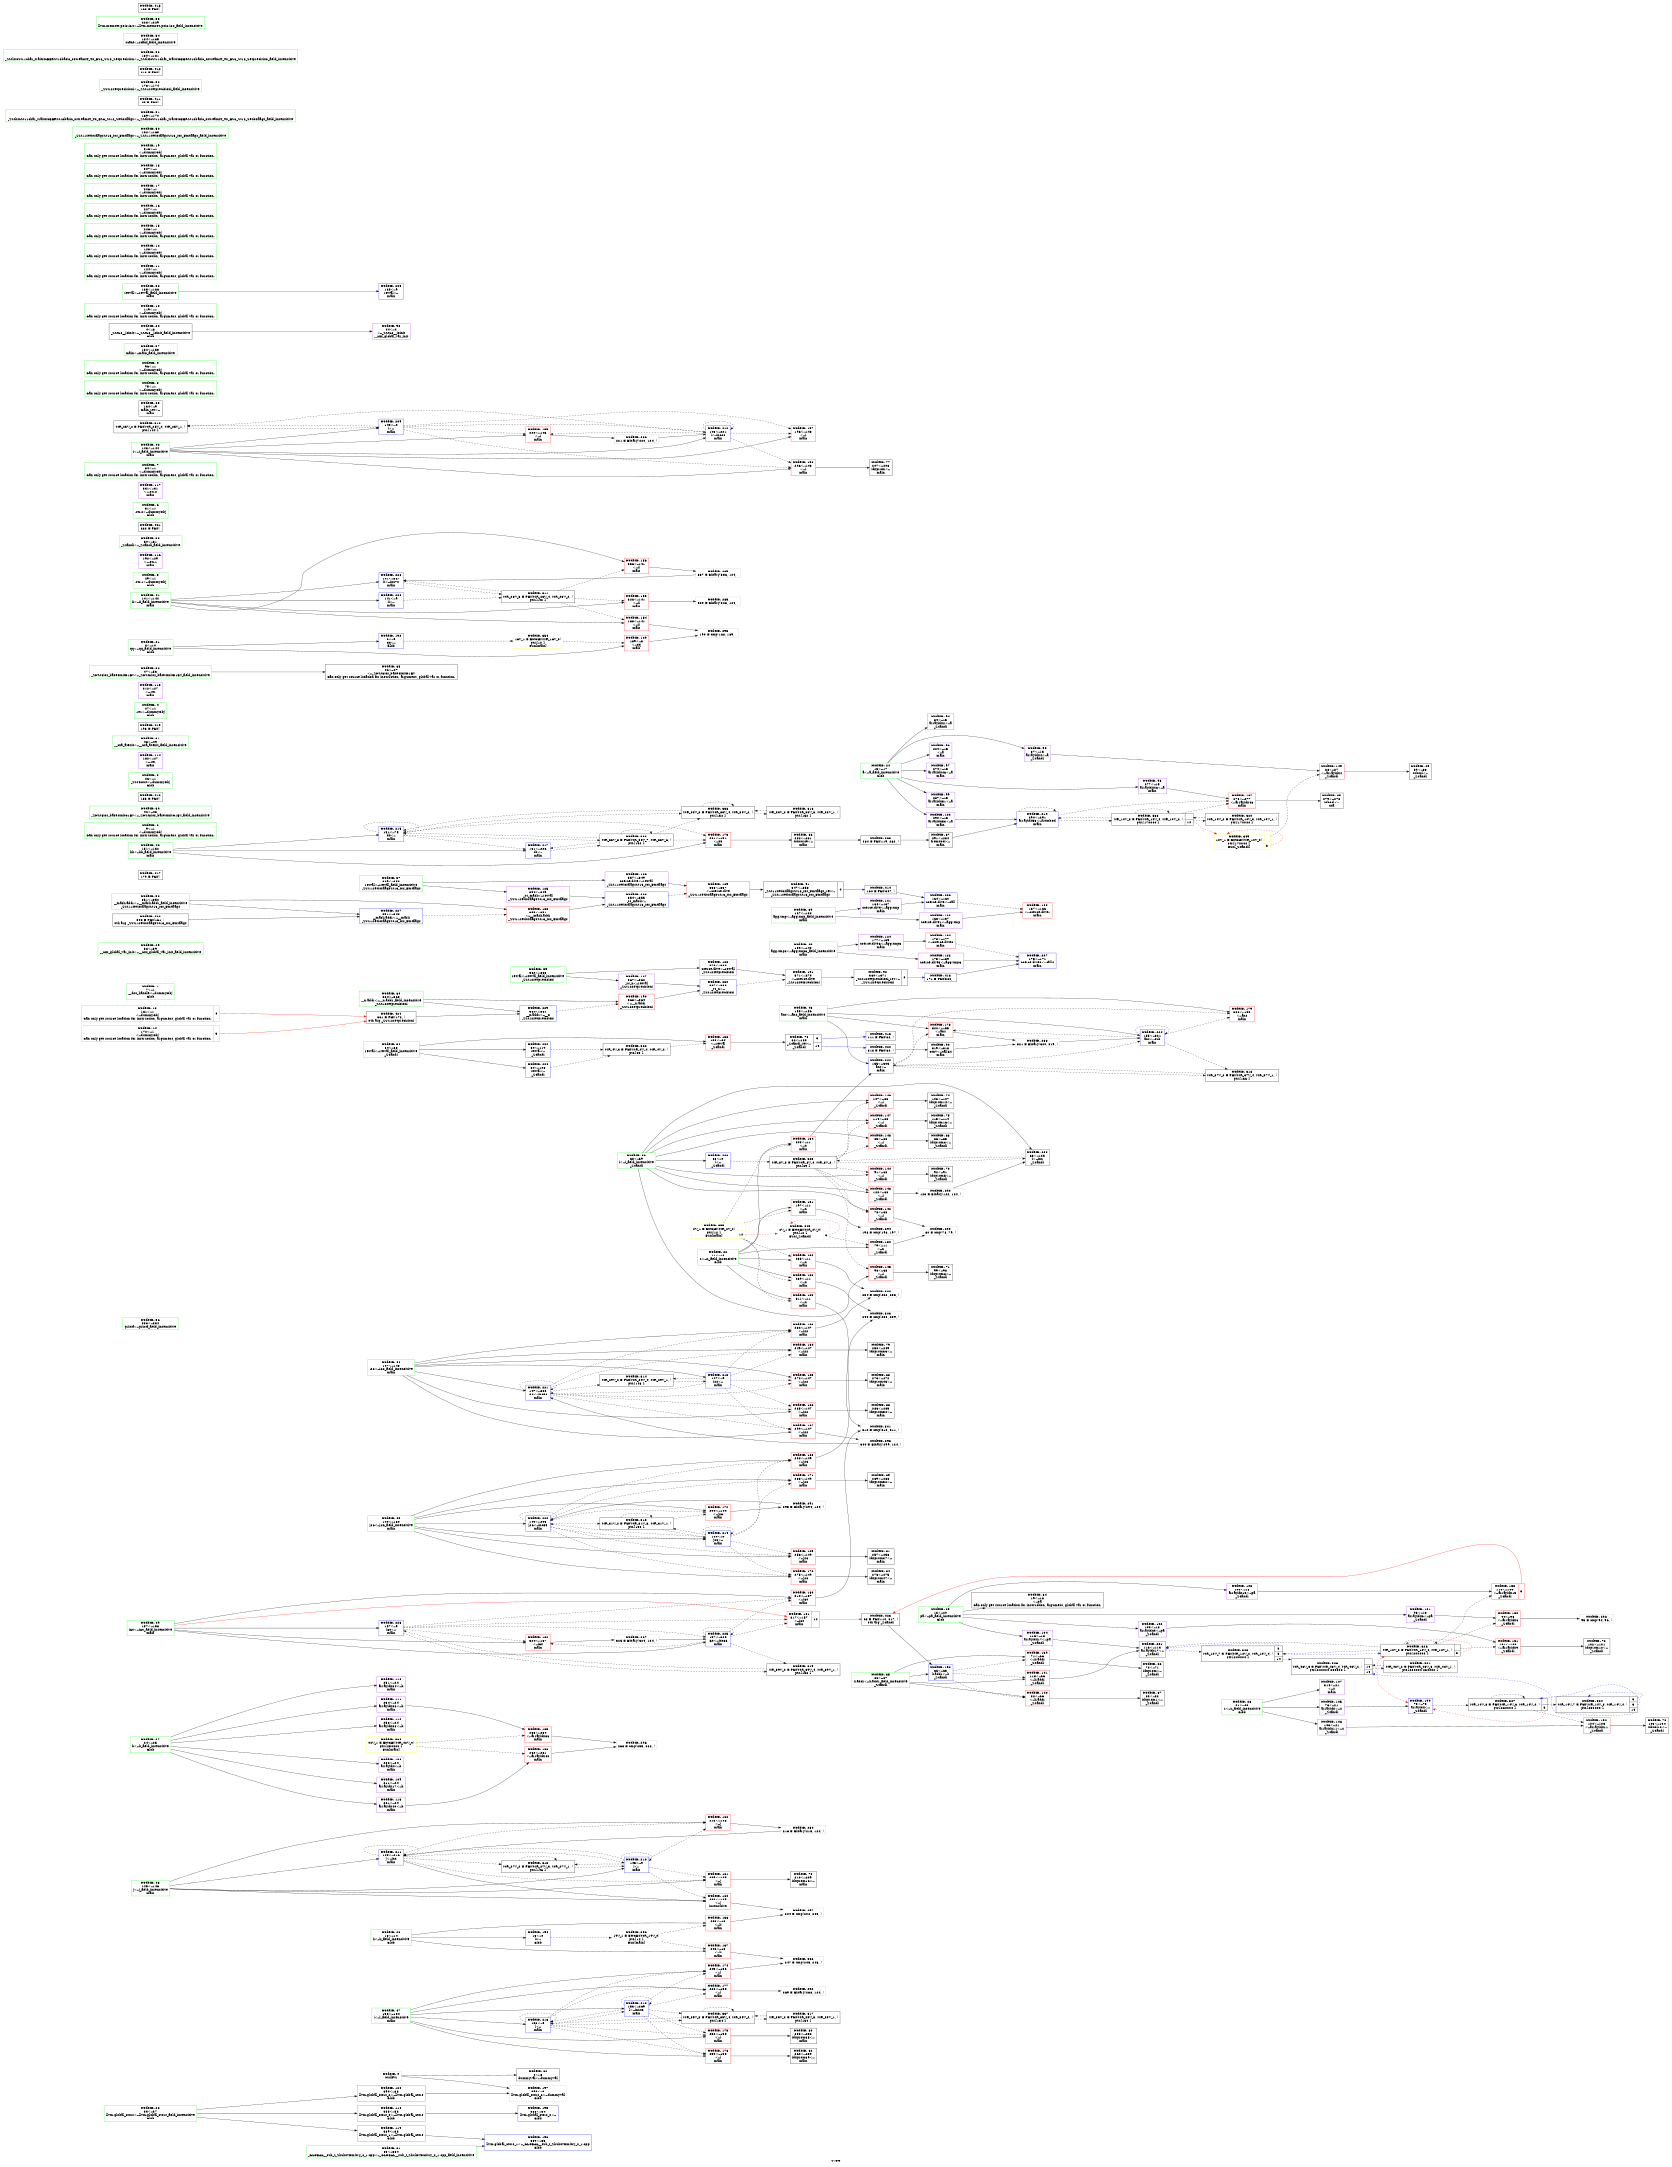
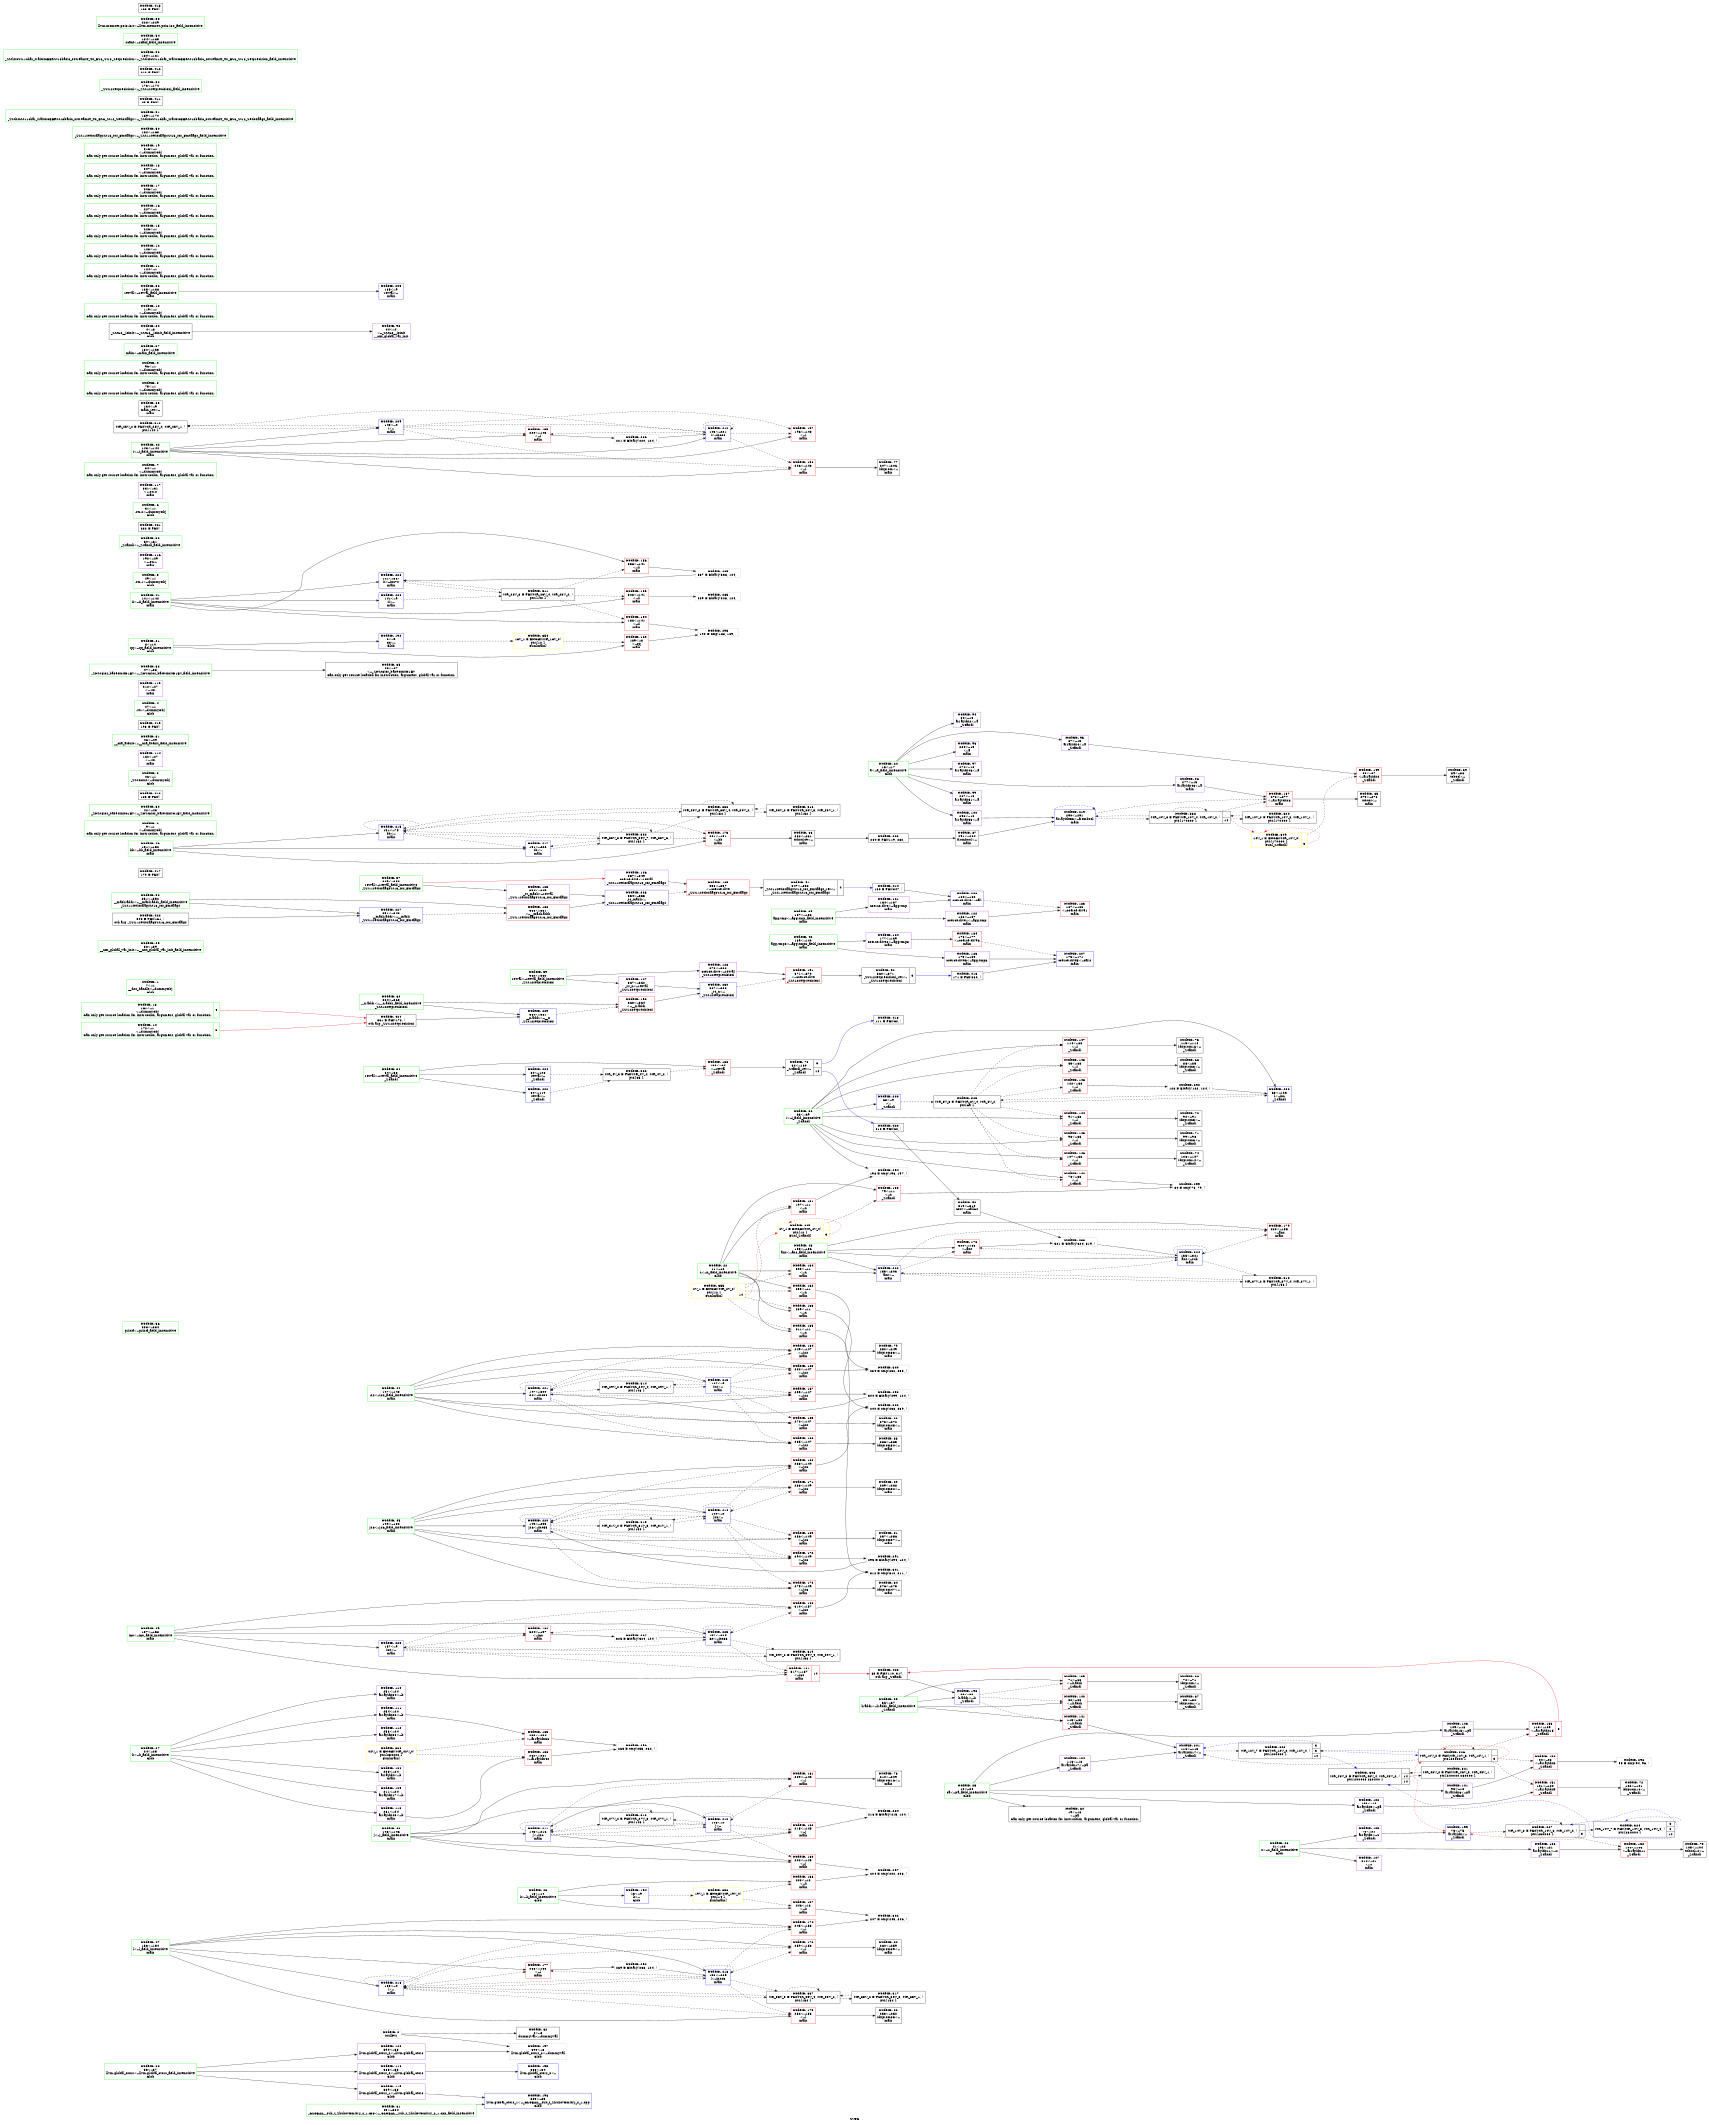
node "NodeID: 85": text "cxa" -> "main"
edge "NodeID: 57" -> "NodeID: 126": color black -> red
edge "NodeID: 36" -> "NodeID: 148": now "NodeID: 36" -> "NodeID: 294"
edge "NodeID: 315" -> "NodeID: 172": now "NodeID: 214" -> "NodeID: 172"
edge "NodeID: 49" -> "NodeID: 181": color red -> black
node "NodeID: 160": text "insensitive" -> "main"
edge "NodeID: 292" -> "NodeID: 218": added
